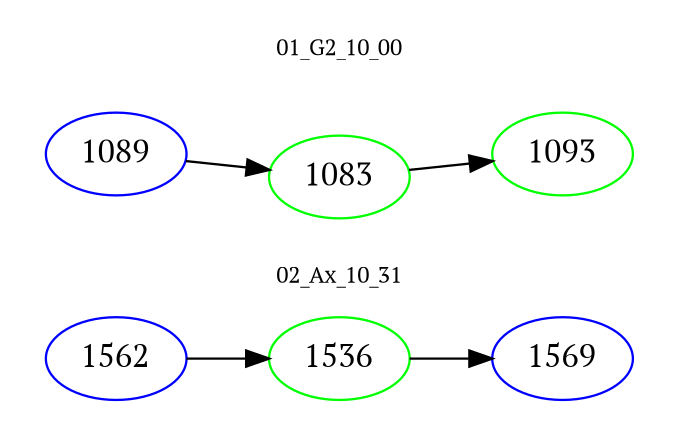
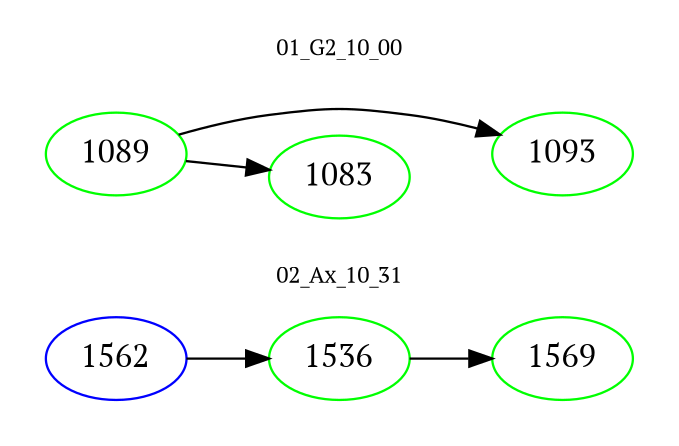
node "1089": color blue -> green
edge "1083" -> "1093": now "1089" -> "1093"
node "1569": color blue -> green
